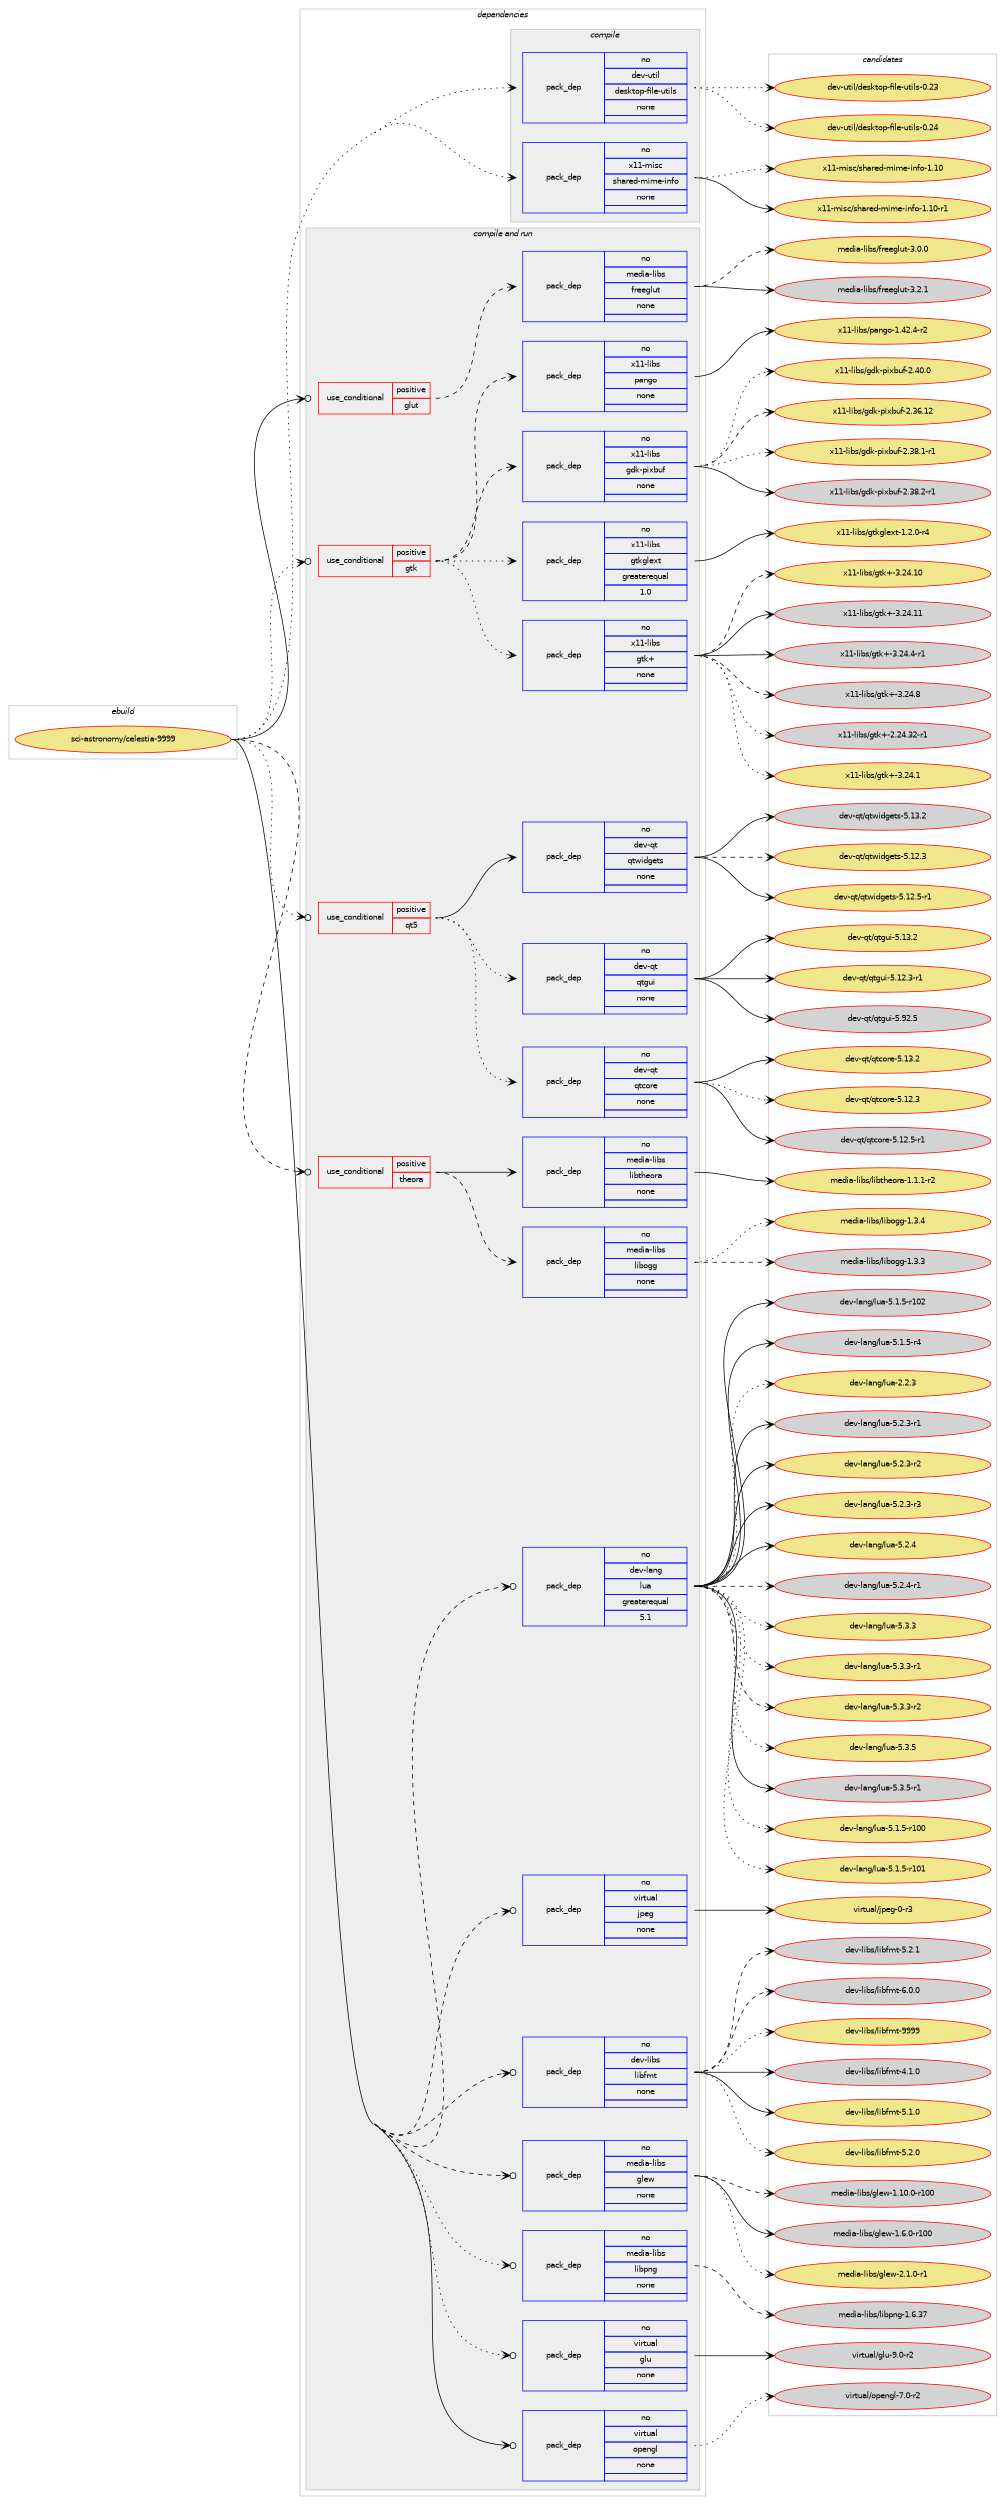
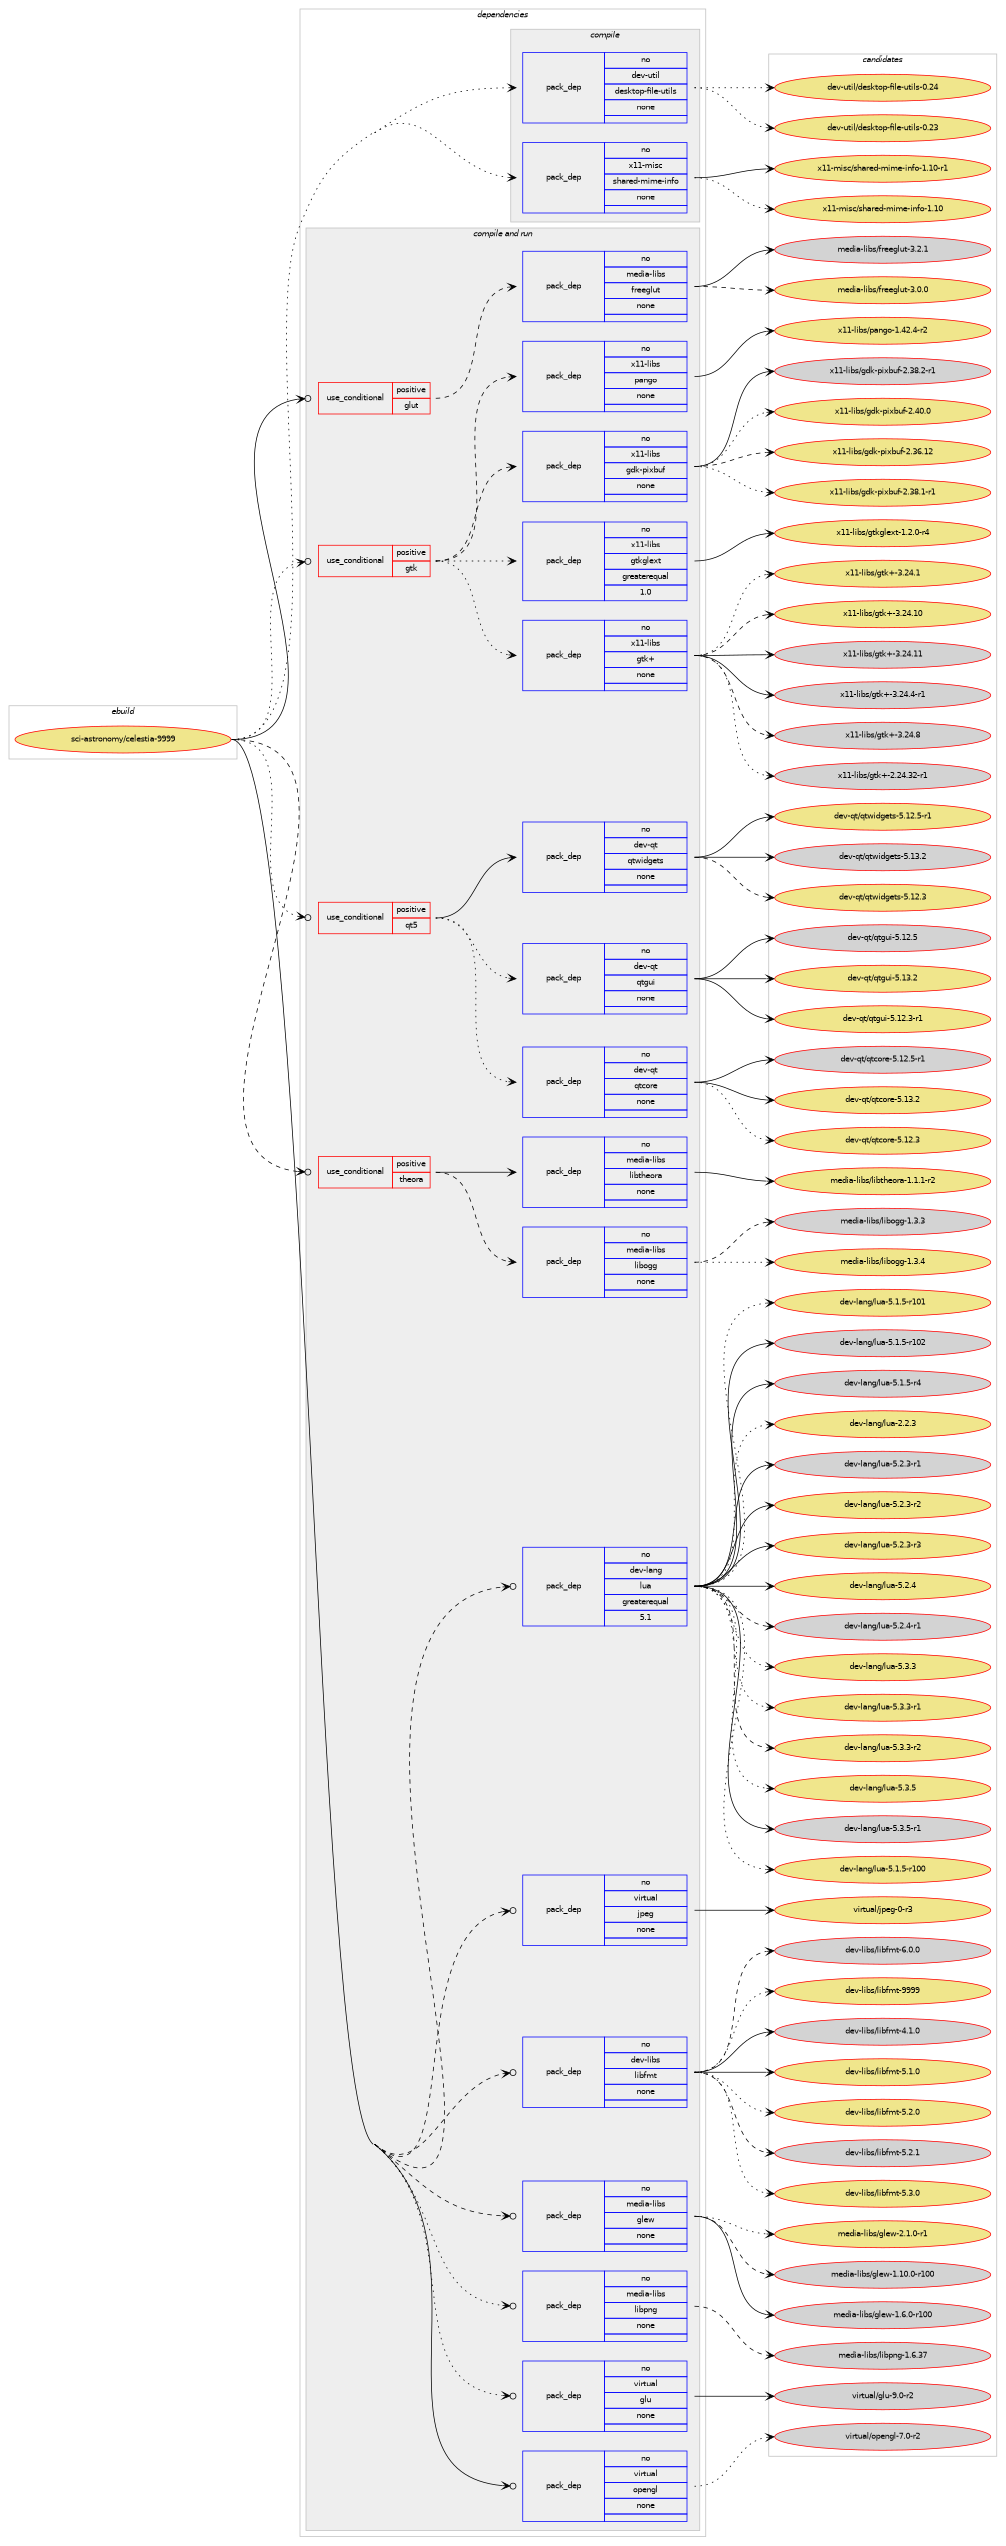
node "dev-qt/qtgui-5.92.5": label "dev-qt/qtgui-5.92.5" -> "dev-qt/qtgui-5.12.5"
node "dev-libs/libfmt-5.3.0": added
